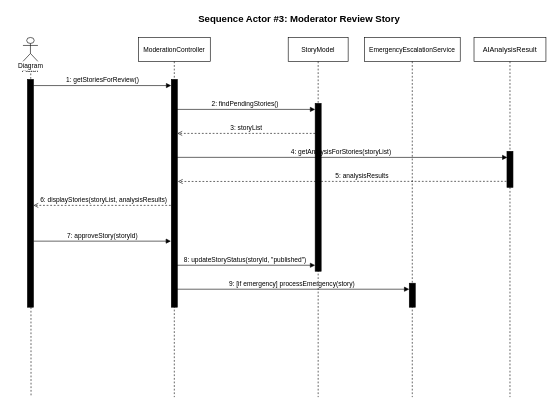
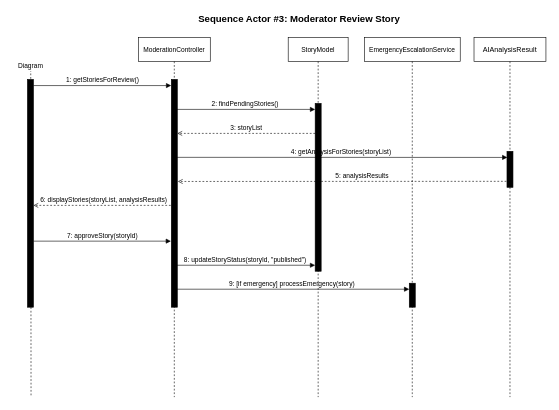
node "Actor": removed
